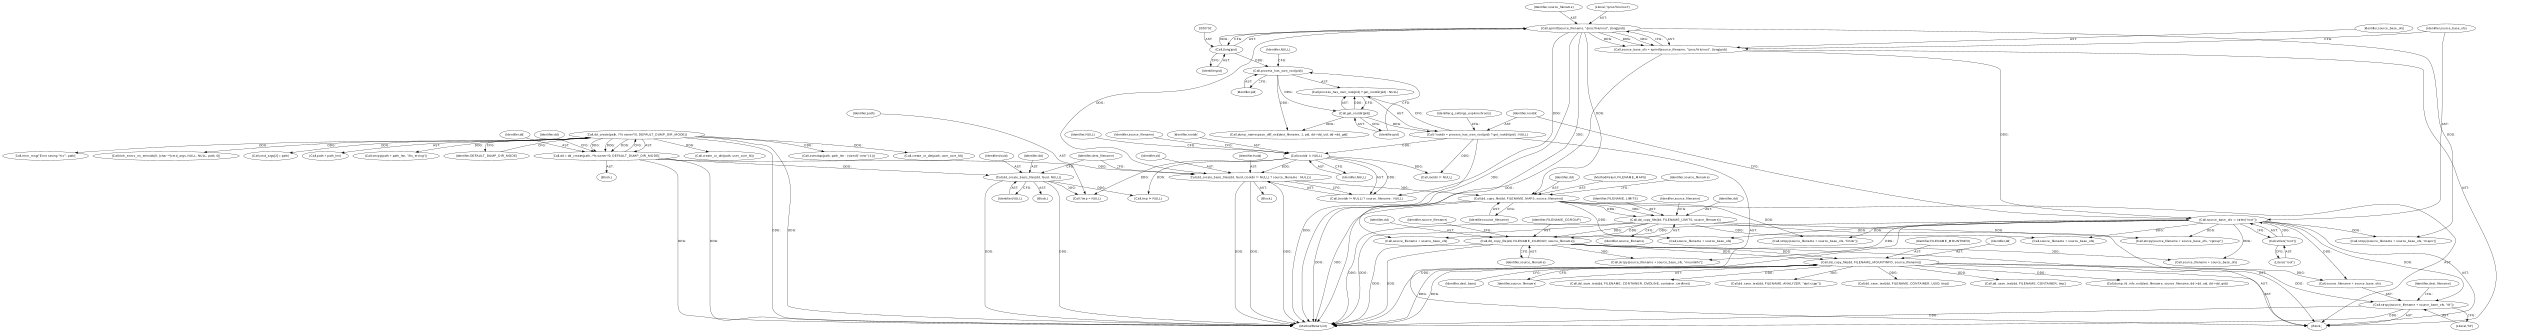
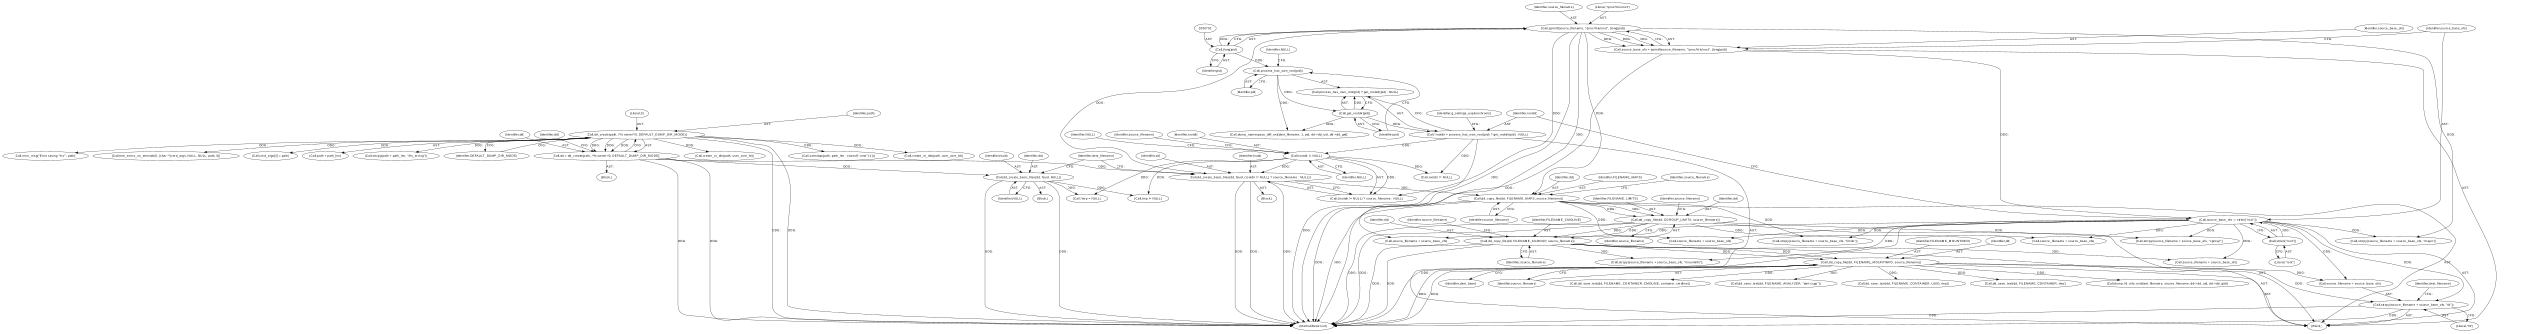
node "(Literal,0)": added
edge "(Identifier,path)" -> "(Call,*tmp = NULL)": now "(Identifier,path)" -> "(Call,dd_create(path, /*fs owner*/0, DEFAULT_DUMP_DIR_MODE))"
node "(MethodReturn,FILENAME_MAPS)": label "(MethodReturn,FILENAME_MAPS)" -> "(Identifier,FILENAME_MAPS)"
node "(Identifier,FILENAME_CGROUP)": label "(Identifier,FILENAME_CGROUP)" -> "(Identifier,FILENAME_CMDLINE)"
node "(Call,dd_copy_file(dd, FILENAME_LIMITS, source_filename))": label "(Call,dd_copy_file(dd, FILENAME_LIMITS, source_filename))" -> "(Call,dd_copy_file(dd, CGROUP_LIMITS, source_filename))"
edge "(Identifier,dest_base)" -> "(Call,dd_copy_file(dd, FILENAME_MOUNTINFO, source_filename))": reversed
